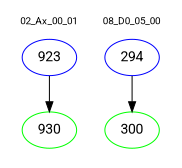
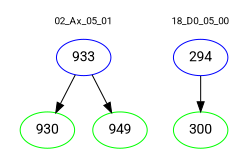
cluster "02_Ax_00_01": label "02_Ax_00_01" -> "02_Ax_05_01"
cluster "08_D0_05_00": label "08_D0_05_00" -> "18_D0_05_00"
node "923": label "923" -> "933"
node "949": added
